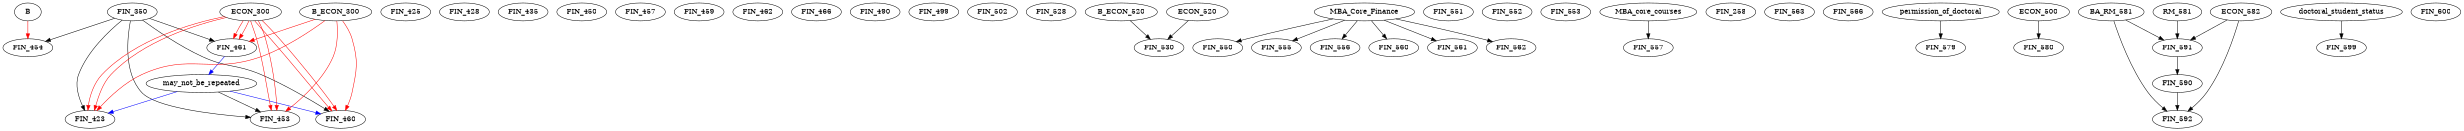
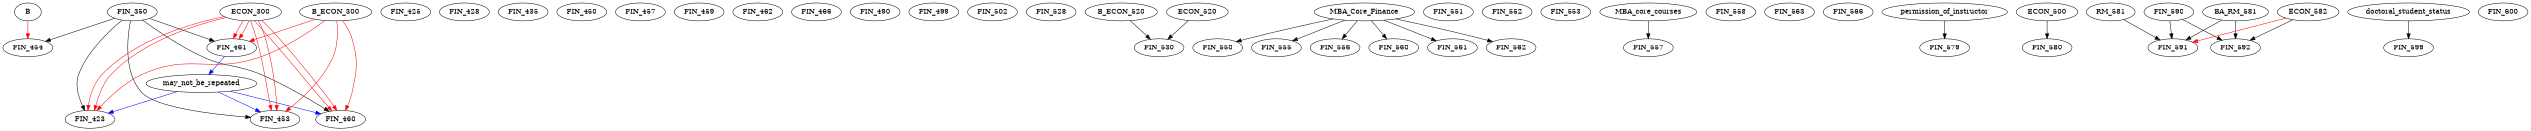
node "FIN_258": label "FIN_258" -> "FIN_558"
node "permission_of_doctoral": label "permission_of_doctoral" -> "permission_of_instructor"
edge "ECON_582" -> "FIN_591": color black -> red
edge "FIN_591" -> "FIN_590": reversed
edge "may_not_be_repeated" -> "FIN_453": color black -> blue
